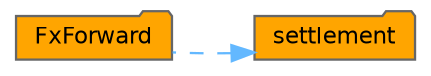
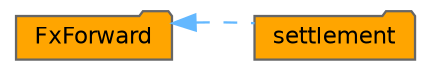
edge "FxForward" -> "settlement": reversed
